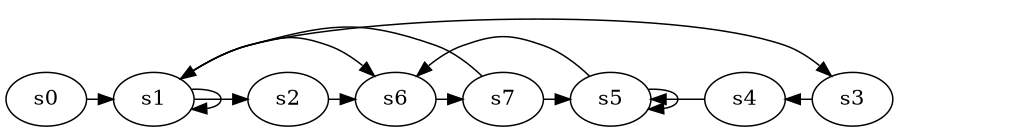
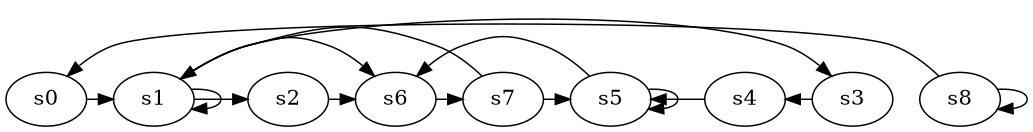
node "s8": added
